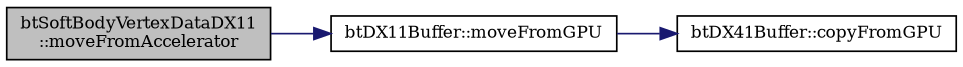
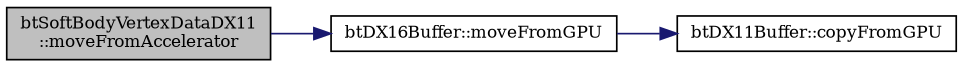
node "btDX11Buffer::moveFromGPU": label "btDX11Buffer::moveFromGPU" -> "btDX16Buffer::moveFromGPU"
node "btDX41Buffer::copyFromGPU": label "btDX41Buffer::copyFromGPU" -> "btDX11Buffer::copyFromGPU"
